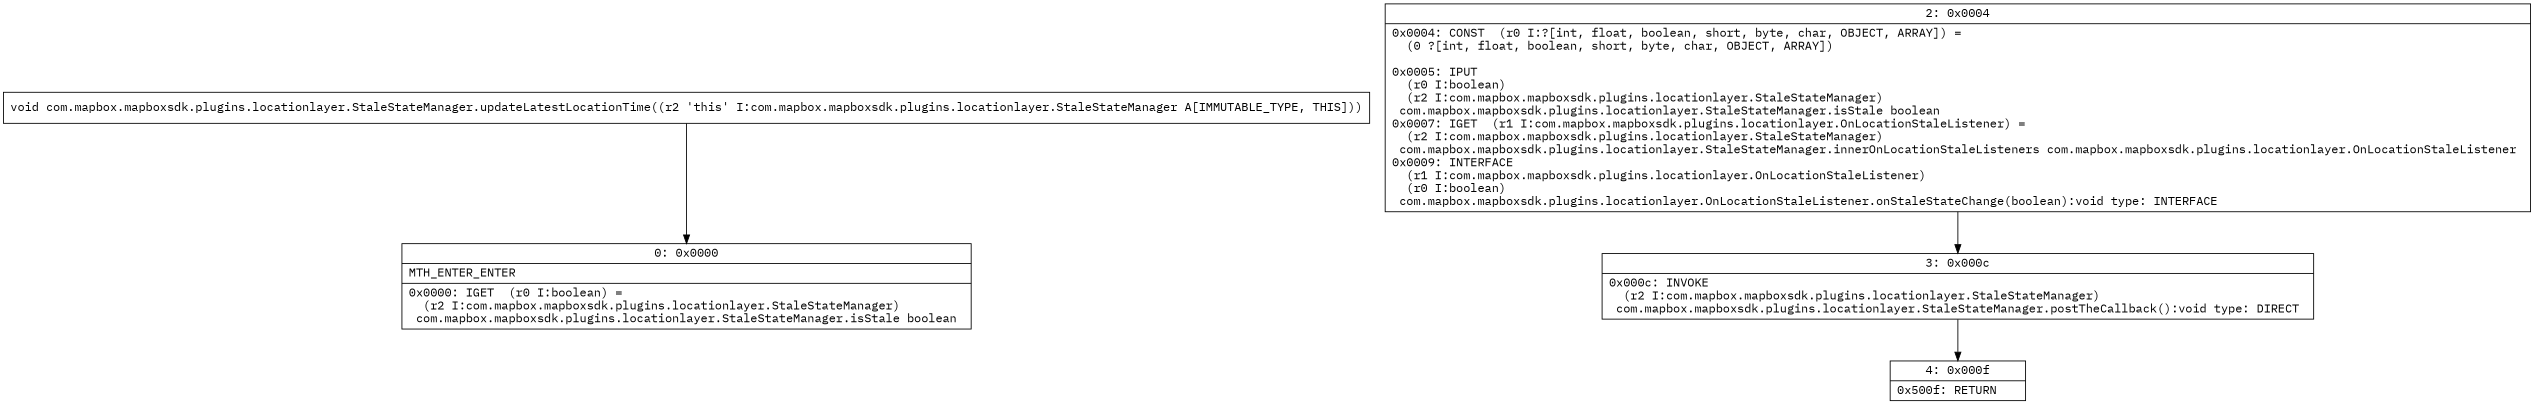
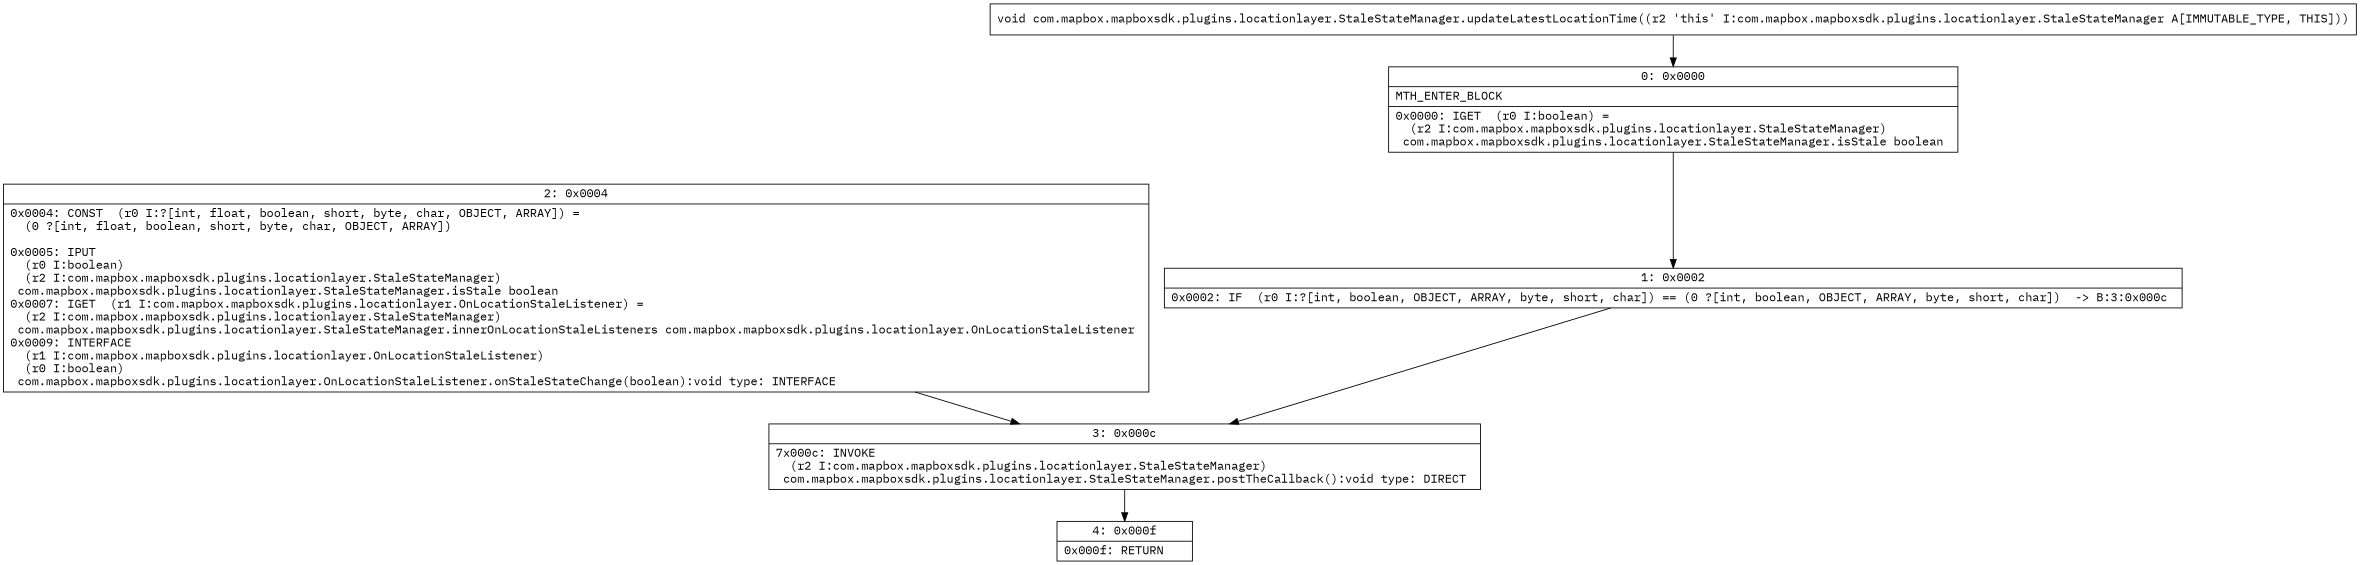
node "0: 0x0000": text "MTH_ENTER_ENTER" -> "MTH_ENTER_BLOCK"
node "3: 0x000c": text "0x000c: INVOKE" -> "7x000c: INVOKE"
node "1: 0x0002": added
node "4: 0x000f": text "0x500f: RETURN" -> "0x000f: RETURN"
